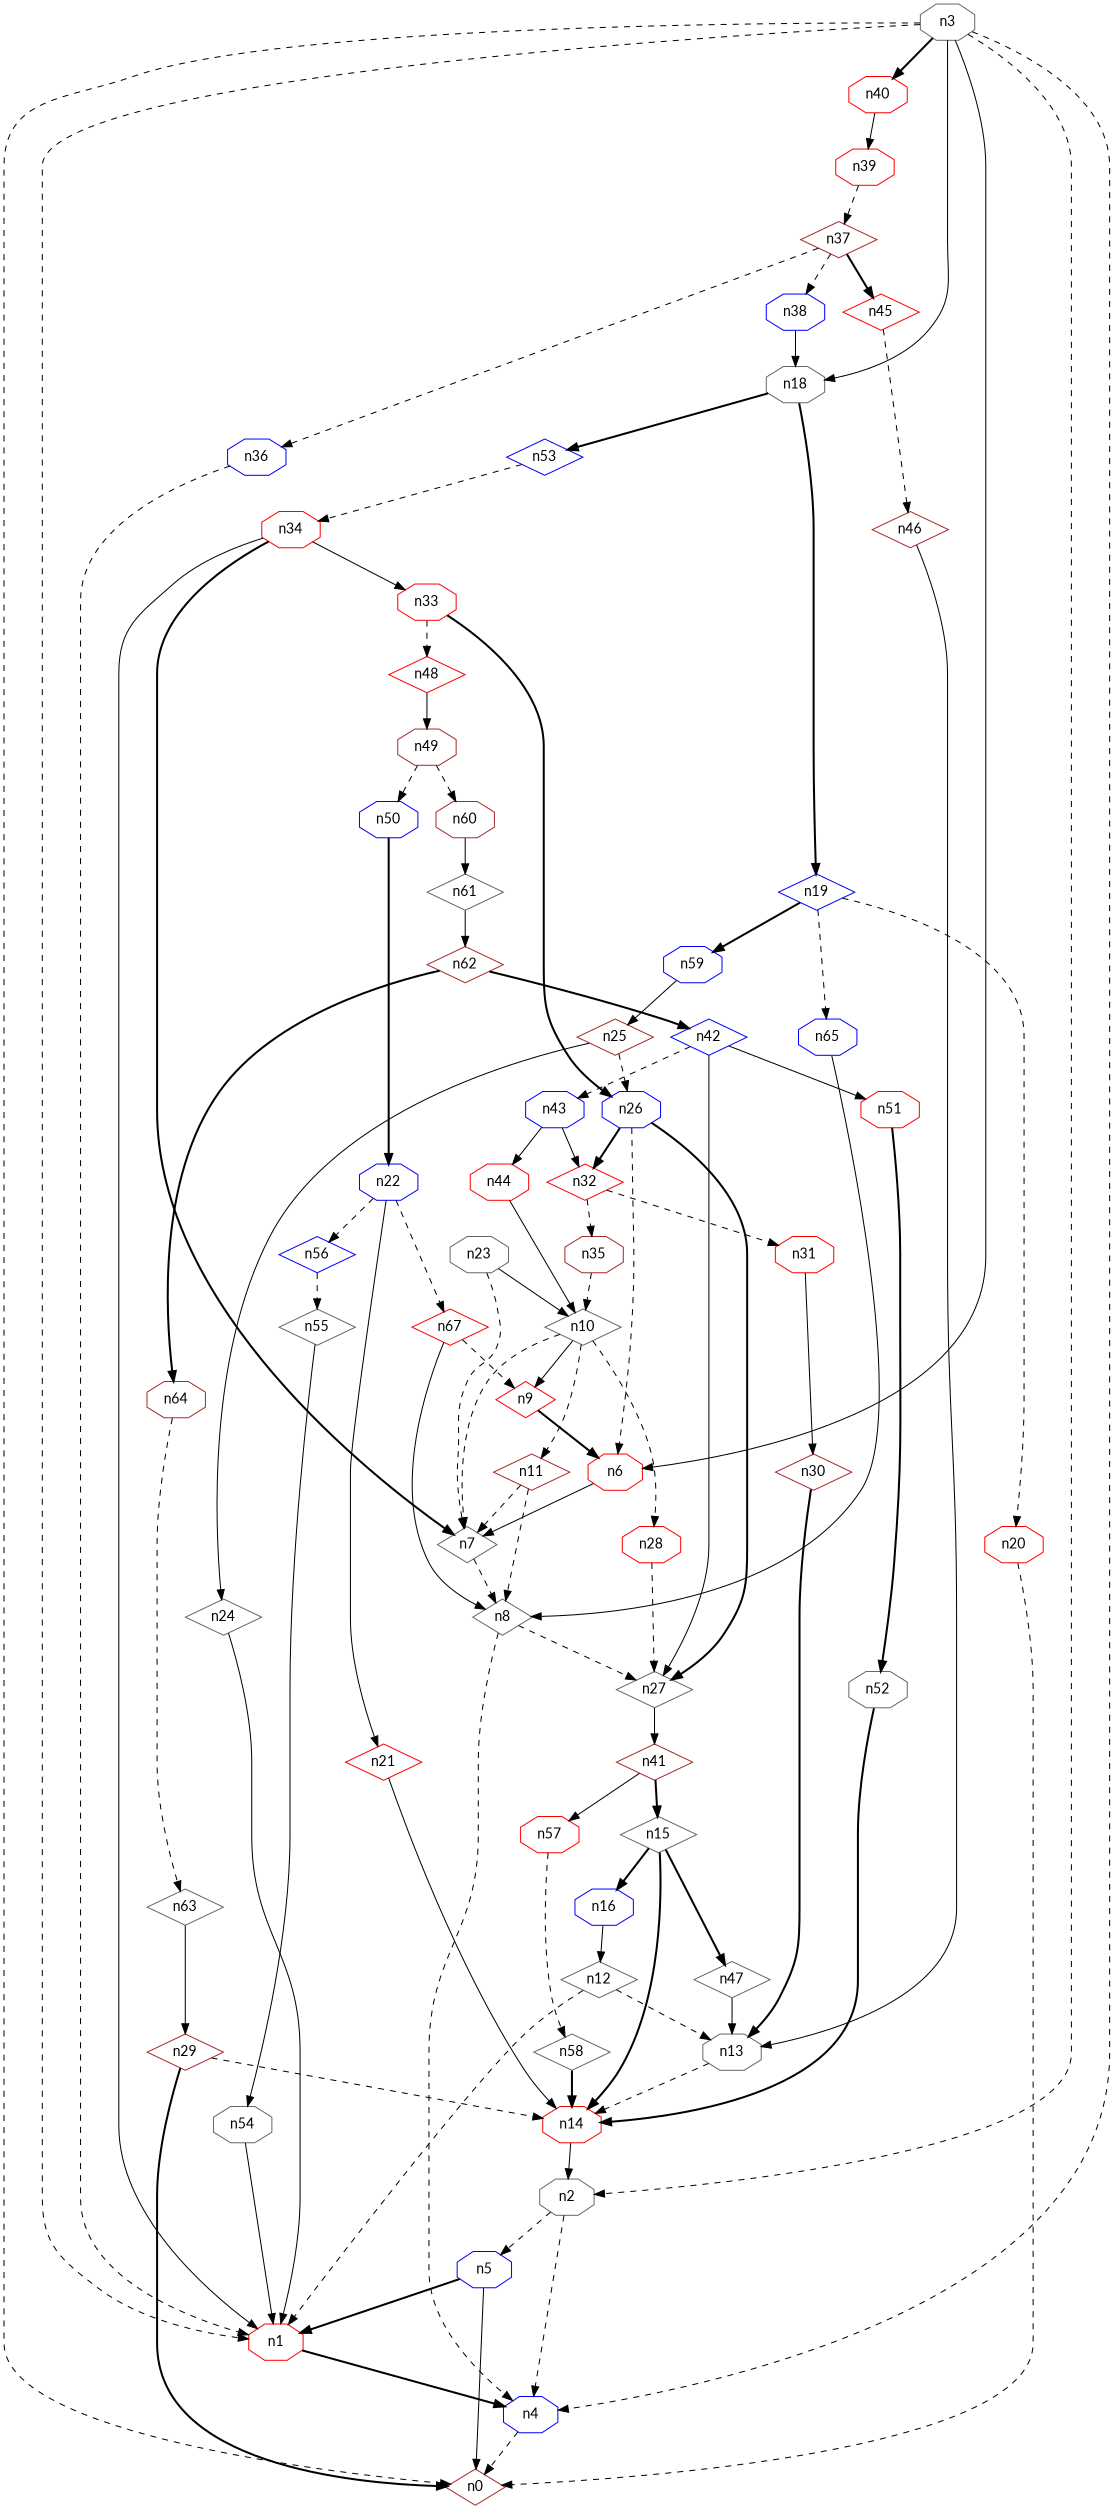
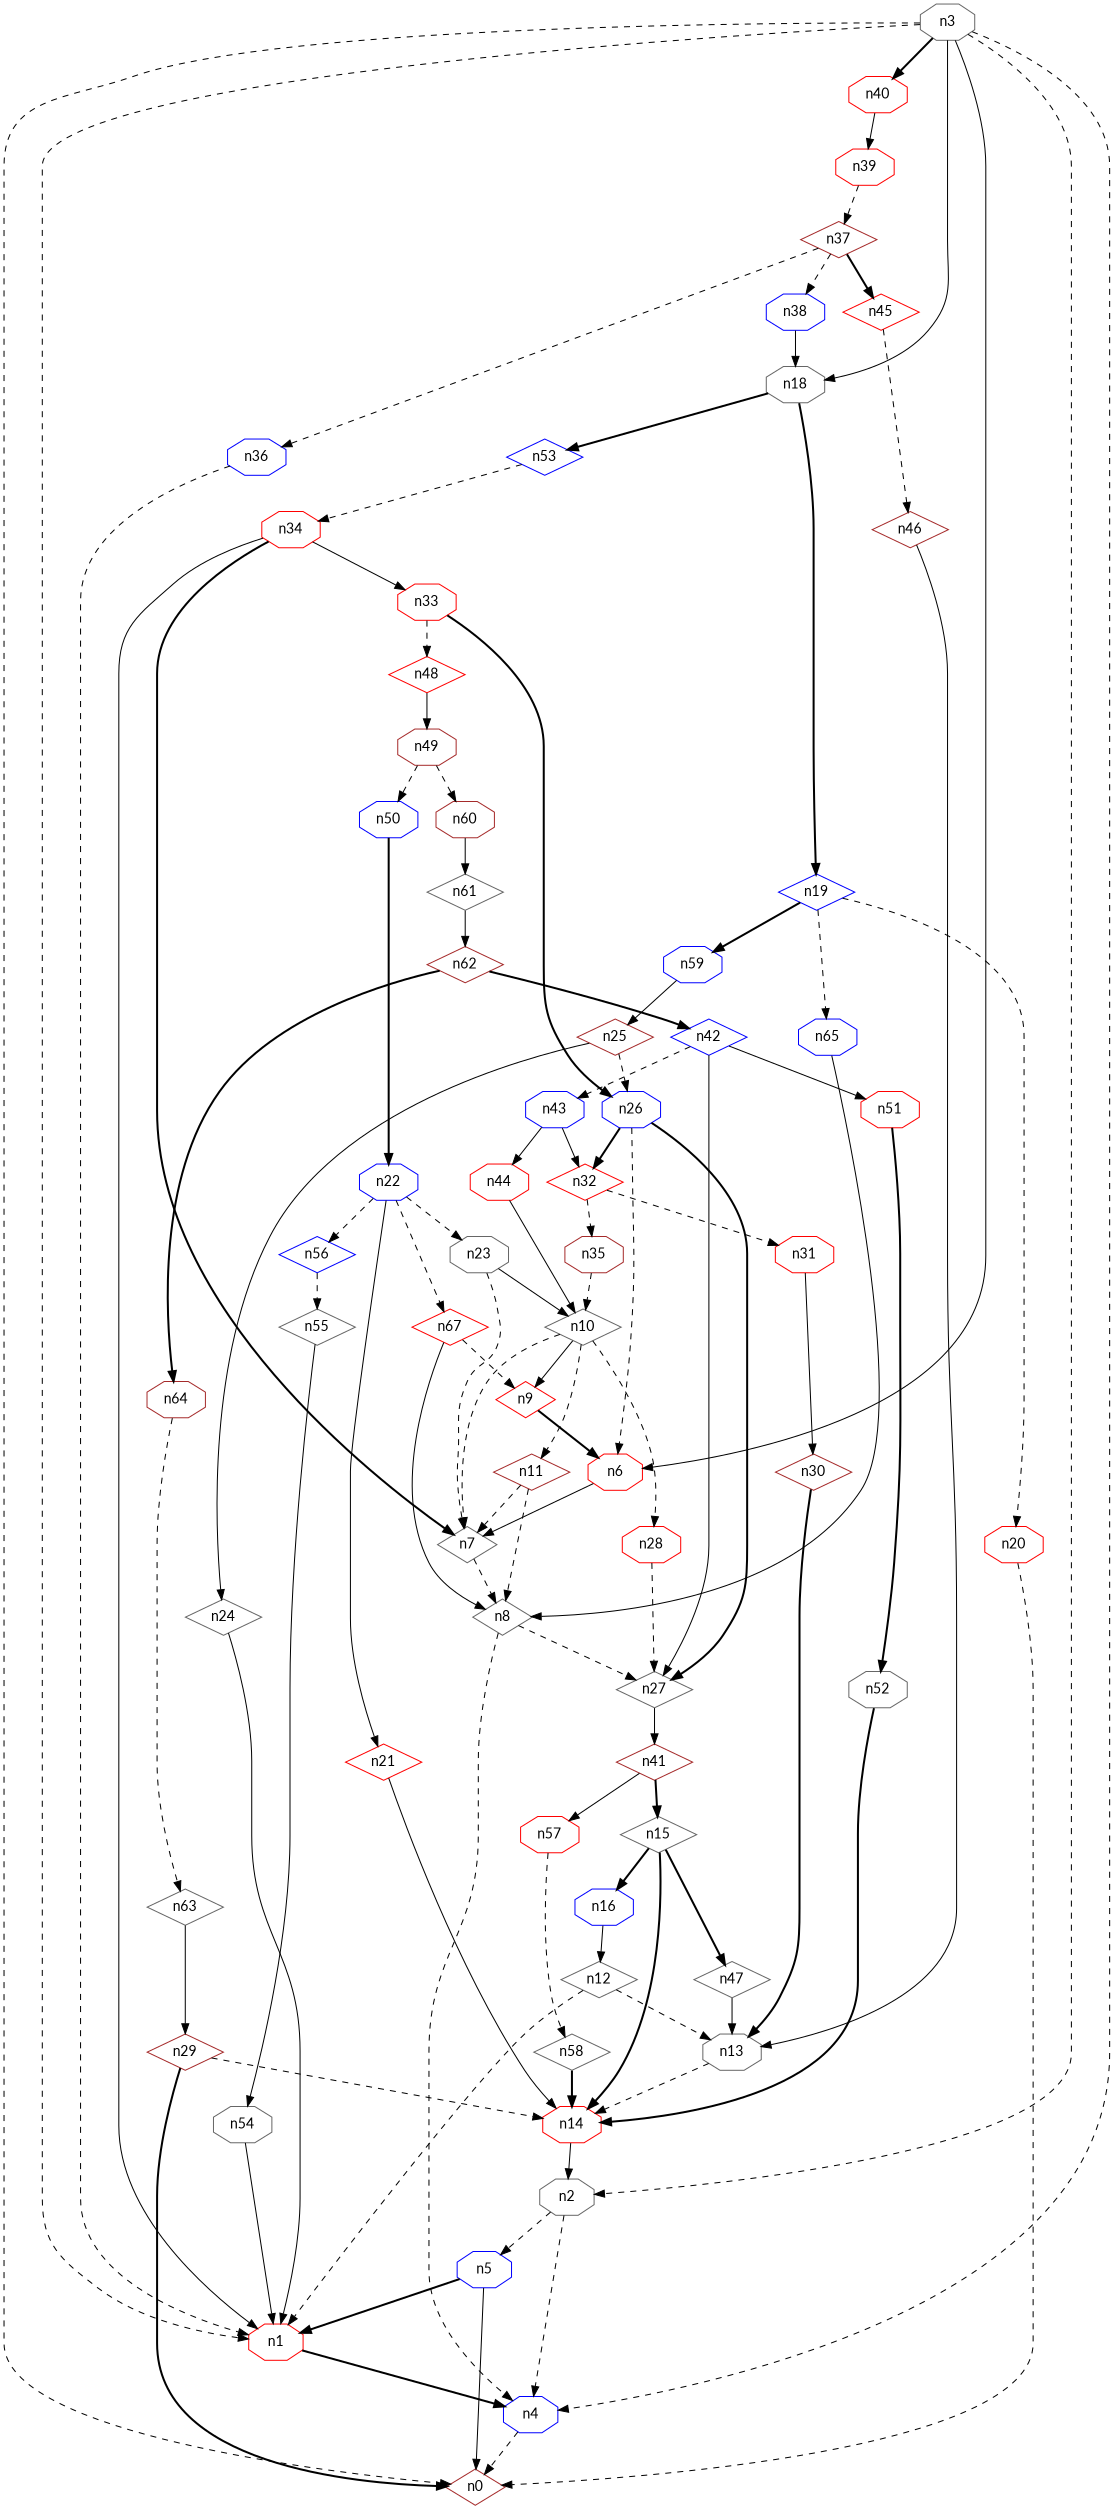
edge "n22" -> "n23": added
